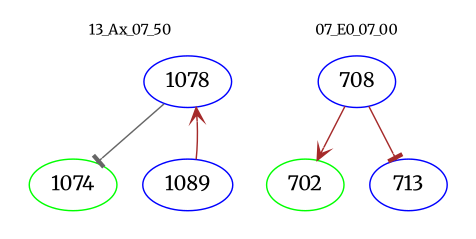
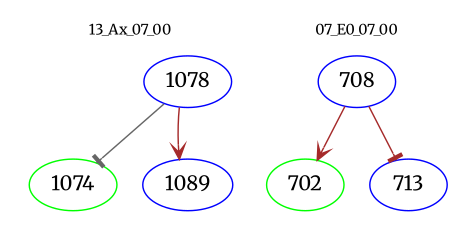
cluster "13_Ax_07_50": label "13_Ax_07_50" -> "13_Ax_07_00"
edge "1089" -> "1078": reversed
